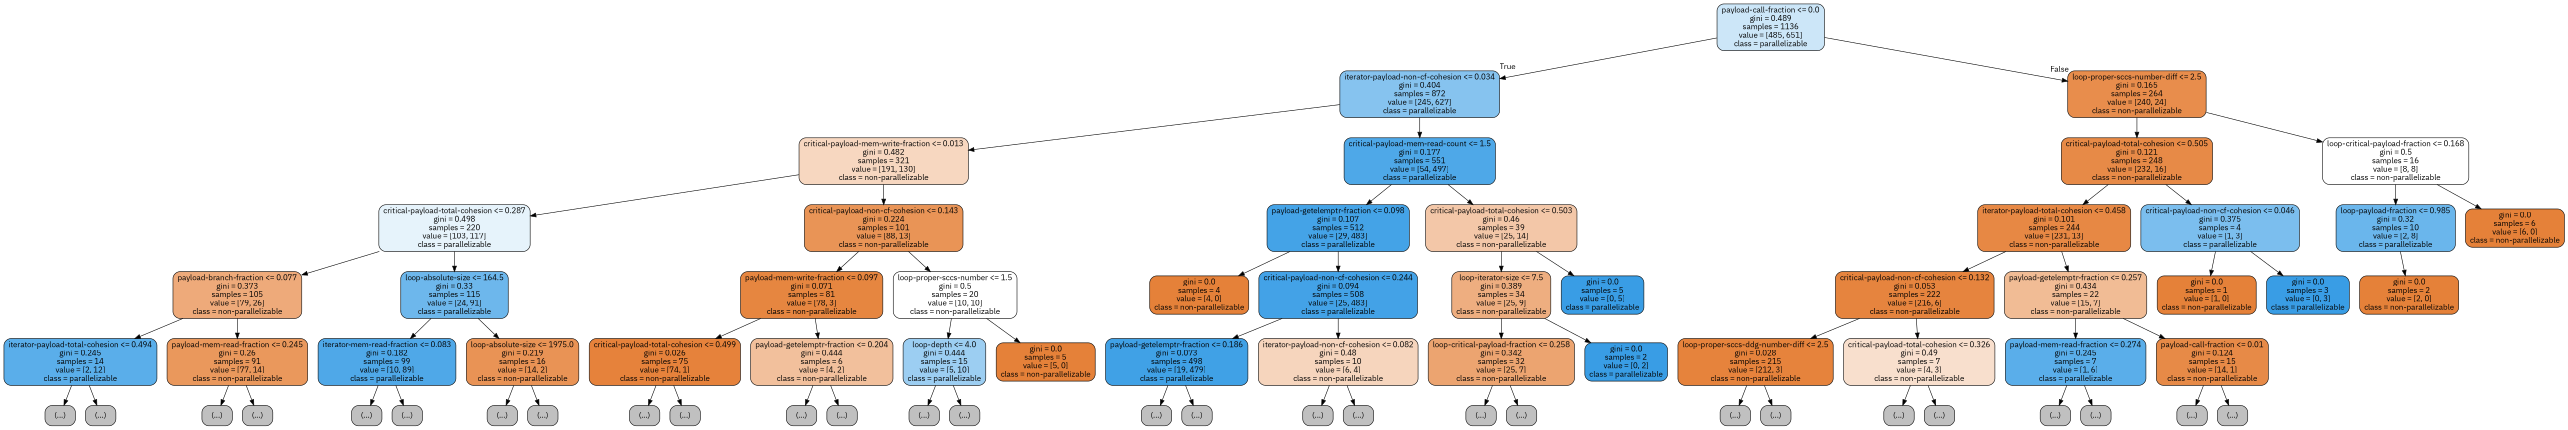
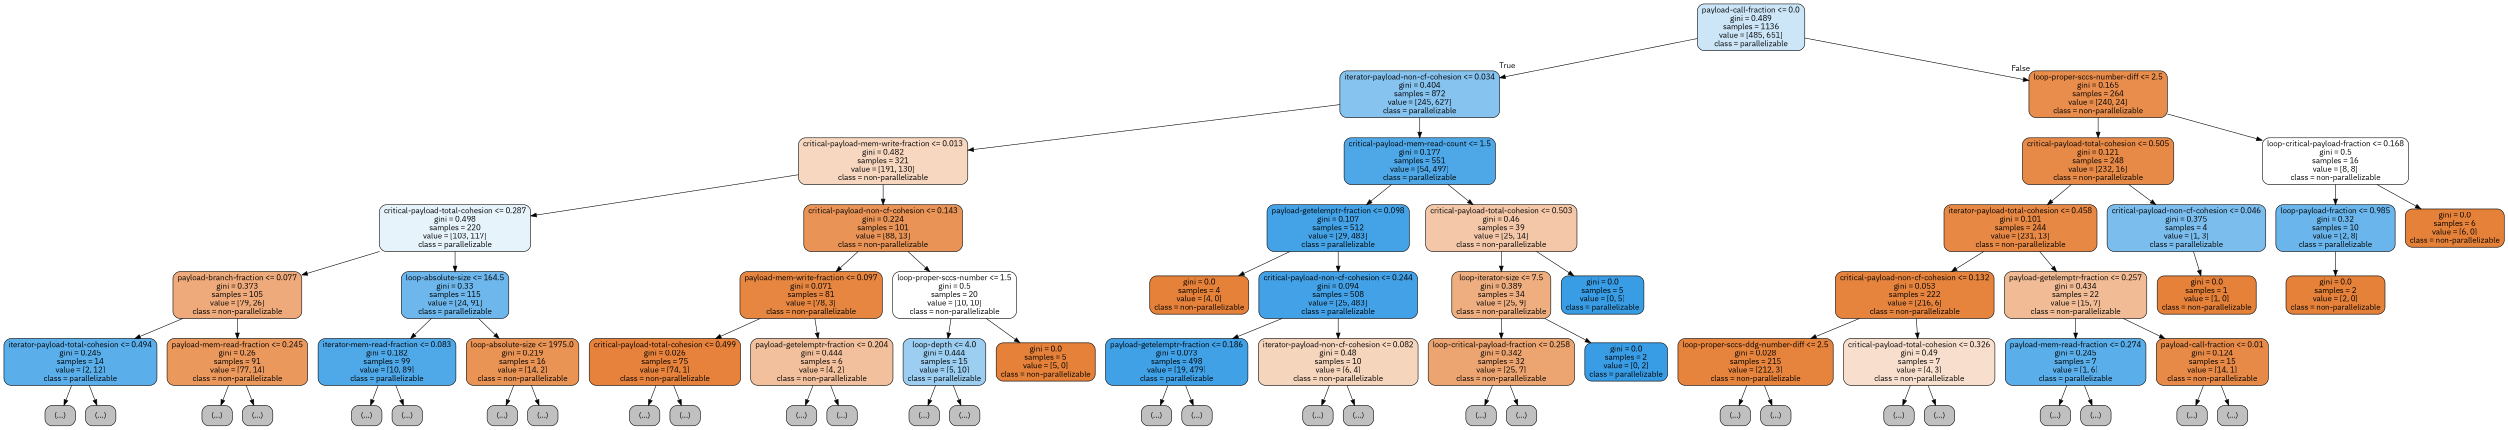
node "gini = 0.0 samples = 3 value = [0, 3] class = parallelizable": removed
